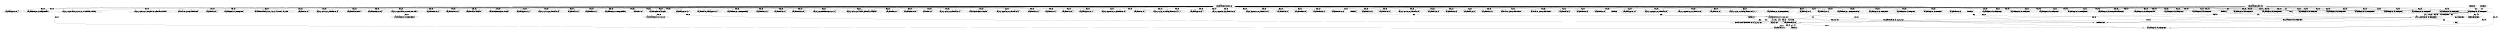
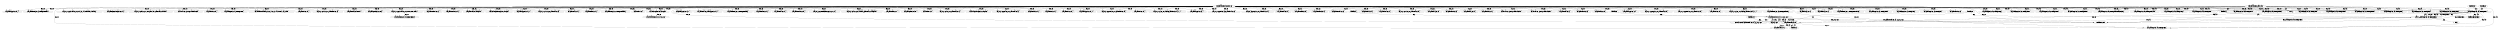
node "(Call,pdf_xobject_colorspace(ctx, xobj))": added
